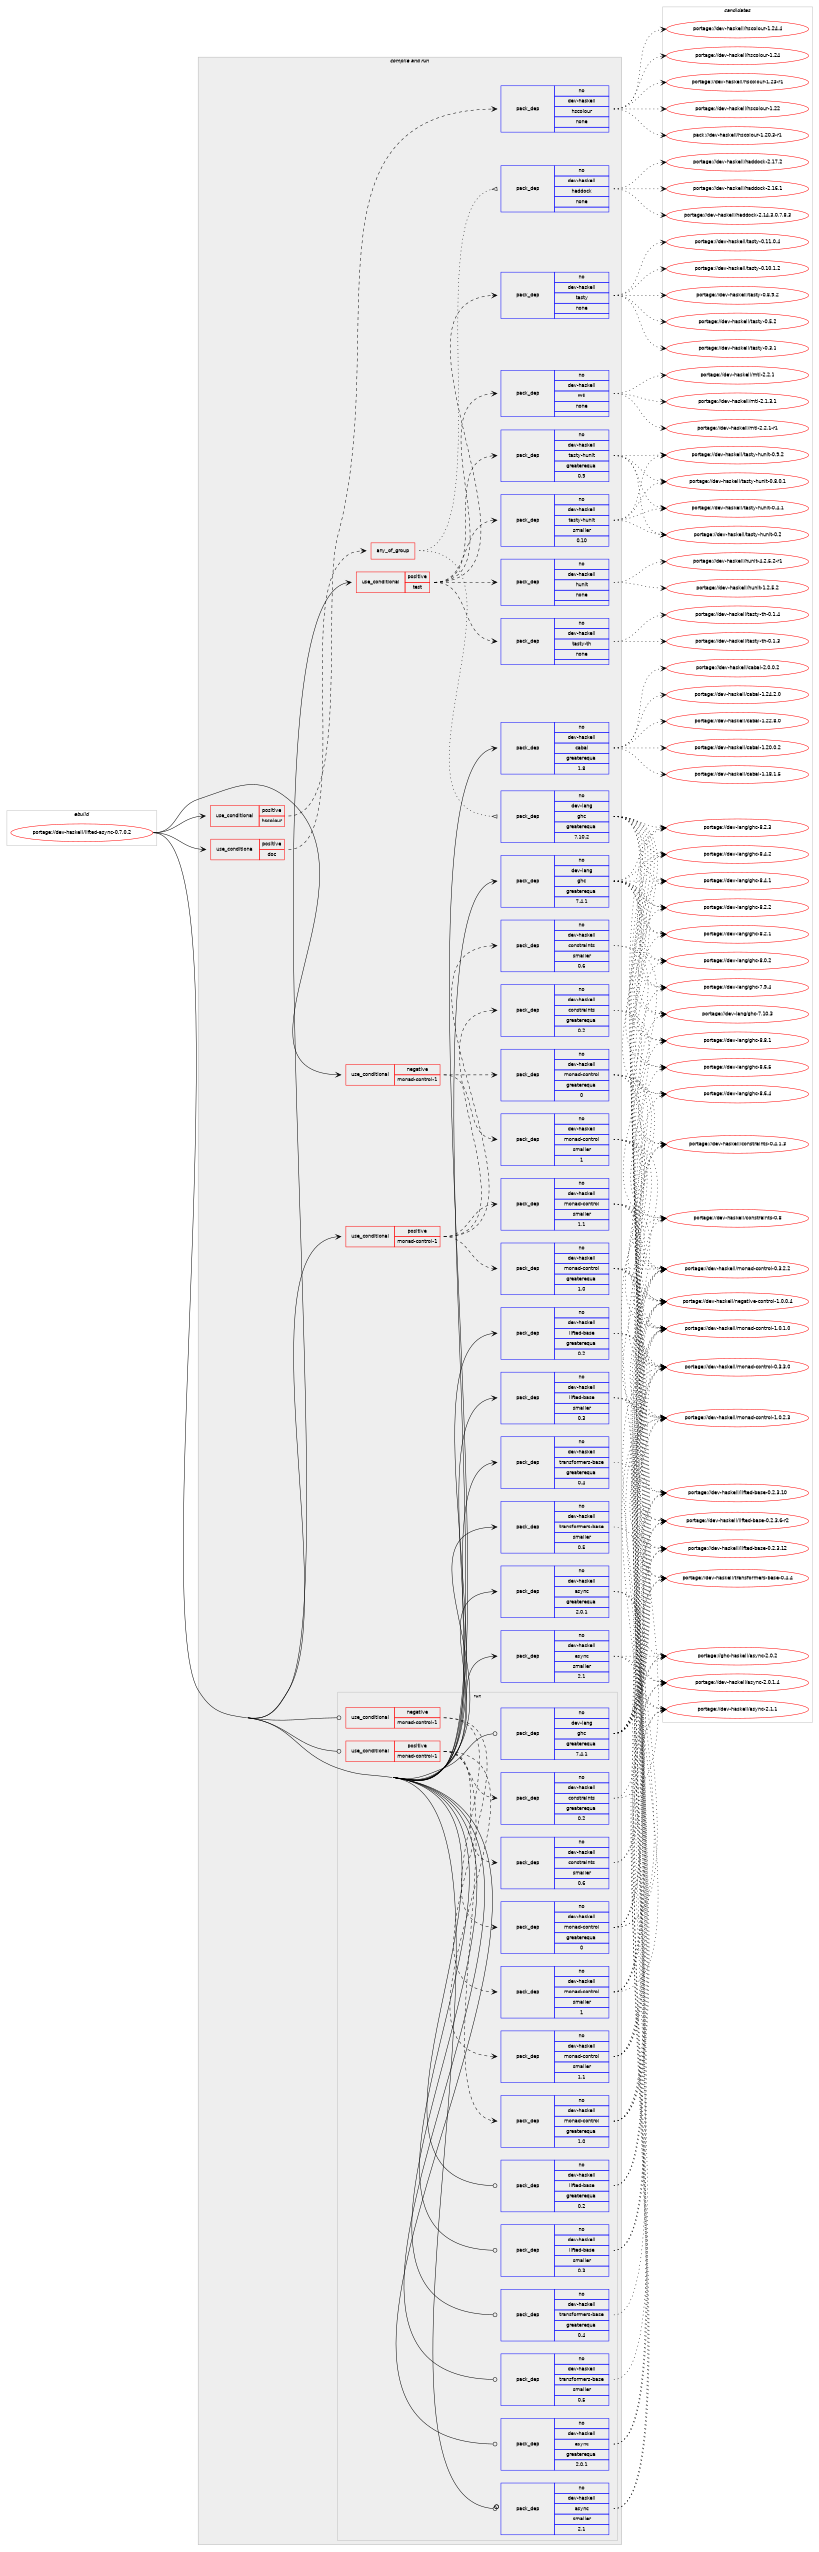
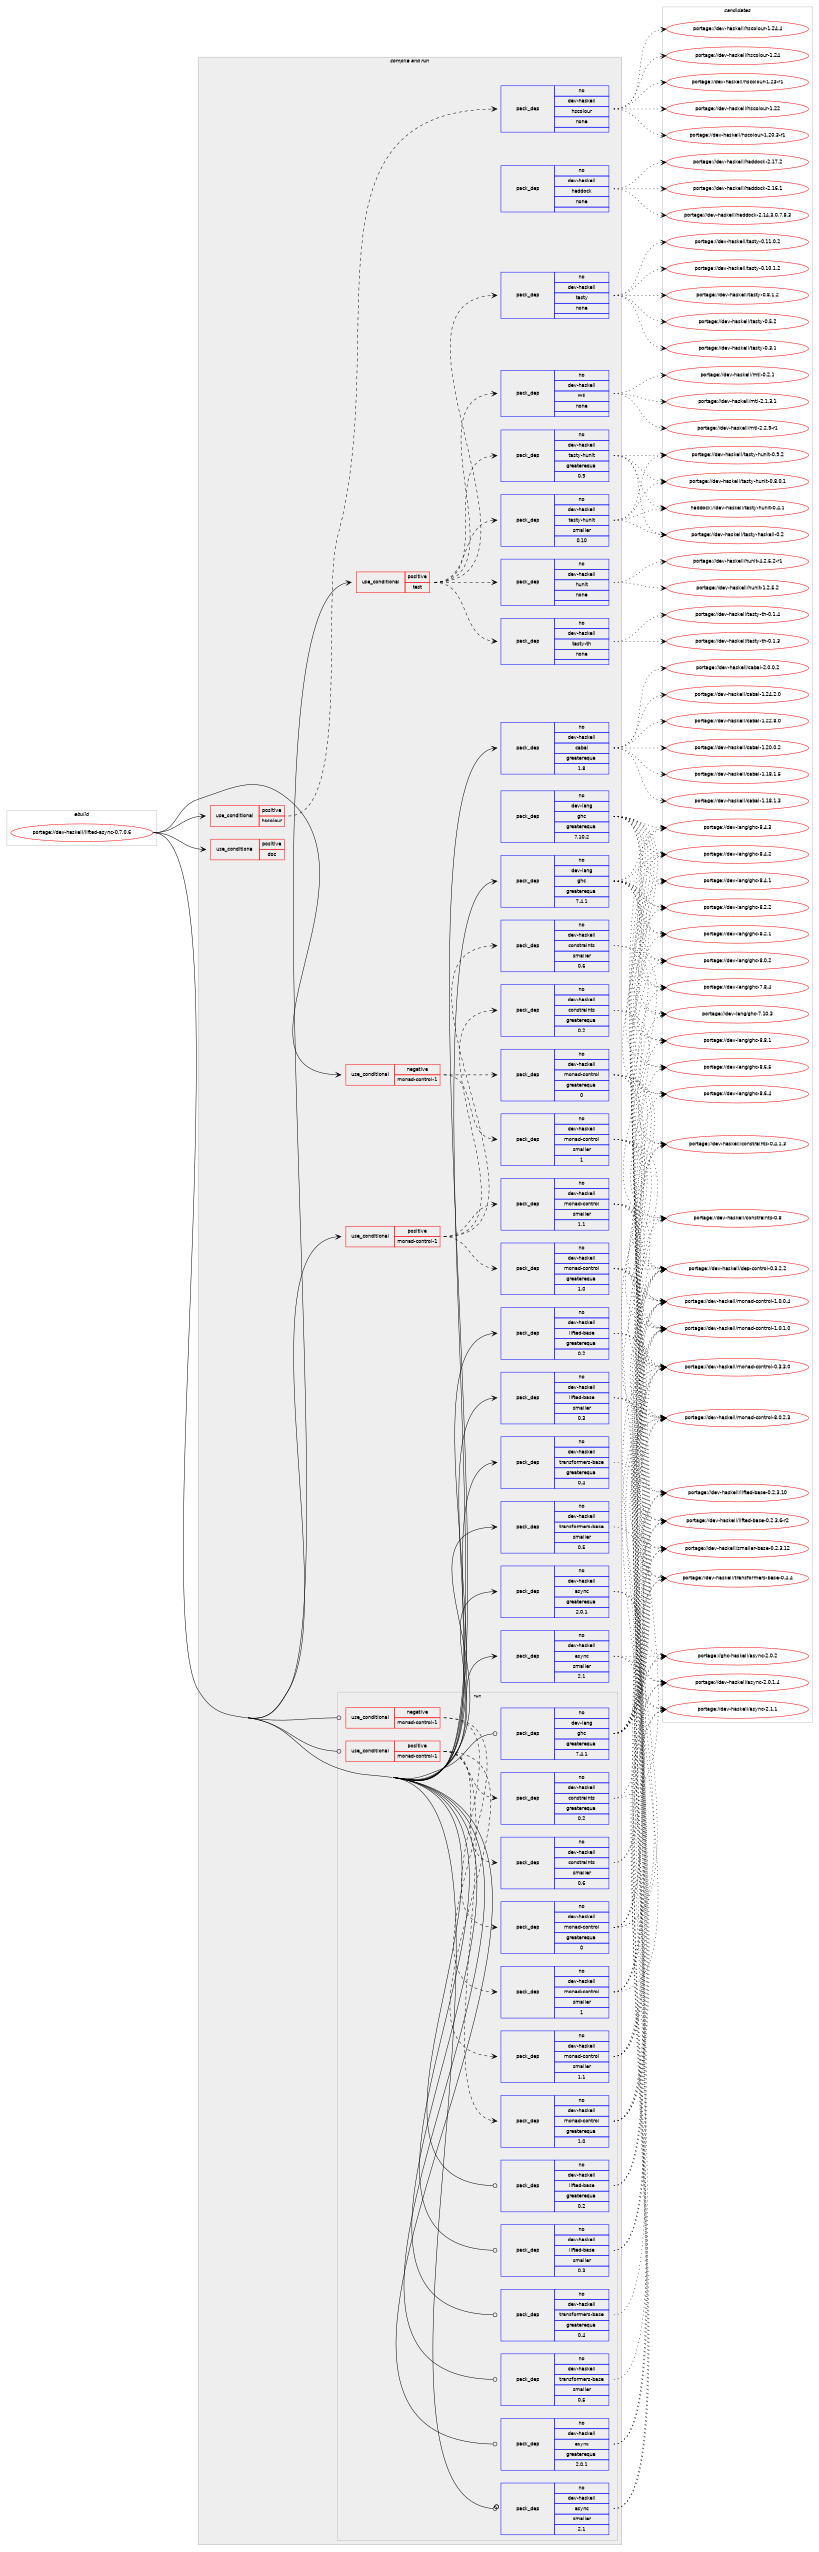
node "pack://dev-haskell/hscolour-1.20.3-r1": label "pack://dev-haskell/hscolour-1.20.3-r1" -> "portage://dev-haskell/hscolour-1.20.3-r1"
node "portage://dev-haskell/tasty-0.11.0.4": label "portage://dev-haskell/tasty-0.11.0.4" -> "portage://dev-haskell/tasty-0.11.0.2"
node "portage://dev-haskell/tasty-0.8.9.2": label "portage://dev-haskell/tasty-0.8.9.2" -> "portage://dev-haskell/tasty-0.8.1.2"
node "portage://dev-haskell/mtl-2.2.1": label "portage://dev-haskell/mtl-2.2.1" -> "portage://dev-haskell/mtl-0.2.1"
node "portage://dev-haskell/mtl-2.2.1-r1": label "portage://dev-haskell/mtl-2.2.1-r1" -> "portage://dev-haskell/mtl-2.2.9-r1"
node "portage://dev-haskell/tasty-hunit-0.4.1": label "portage://dev-haskell/tasty-hunit-0.4.1" -> "haddock://dev-haskell/tasty-hunit-0.4.1"
node "portage://dev-haskell/tasty-hunit-0.2": label "portage://dev-haskell/tasty-hunit-0.2" -> "portage://dev-haskell/tasty-haskell-0.2"
node "any_of_group": removed
node "portage://dev-haskell/cabal-1.18.1.3": added
node "portage://dev-lang/ghc-8.2.3": label "portage://dev-lang/ghc-8.2.3" -> "portage://dev-lang/ghc-8.4.3"
node "portage://dev-haskell/lifted-async-0.7.0.2": label "portage://dev-haskell/lifted-async-0.7.0.2" -> "portage://dev-haskell/lifted-async-0.7.0.6"
node "portage://dev-lang/ghc-7.9.4": label "portage://dev-lang/ghc-7.9.4" -> "portage://dev-lang/ghc-7.8.4"
node "portage://dev-haskell/monad-control-0.3.2.2": label "portage://dev-haskell/monad-control-0.3.2.2" -> "portage://dev-haskell/dep-control-0.3.2.2"
node "portage://dev-haskell/negative-control-1.0.0.4": label "portage://dev-haskell/negative-control-1.0.0.4" -> "portage://dev-haskell/monad-control-1.0.0.4"
node "portage://dev-haskell/monad-control-1.0.2.3": label "portage://dev-haskell/monad-control-1.0.2.3" -> "portage://dev-haskell/monad-control-8.0.2.3"
node "portage://dev-haskell/lifted-base-0.2.3.12": label "portage://dev-haskell/lifted-base-0.2.3.12" -> "portage://dev-haskell/smaller-base-0.2.3.12"
